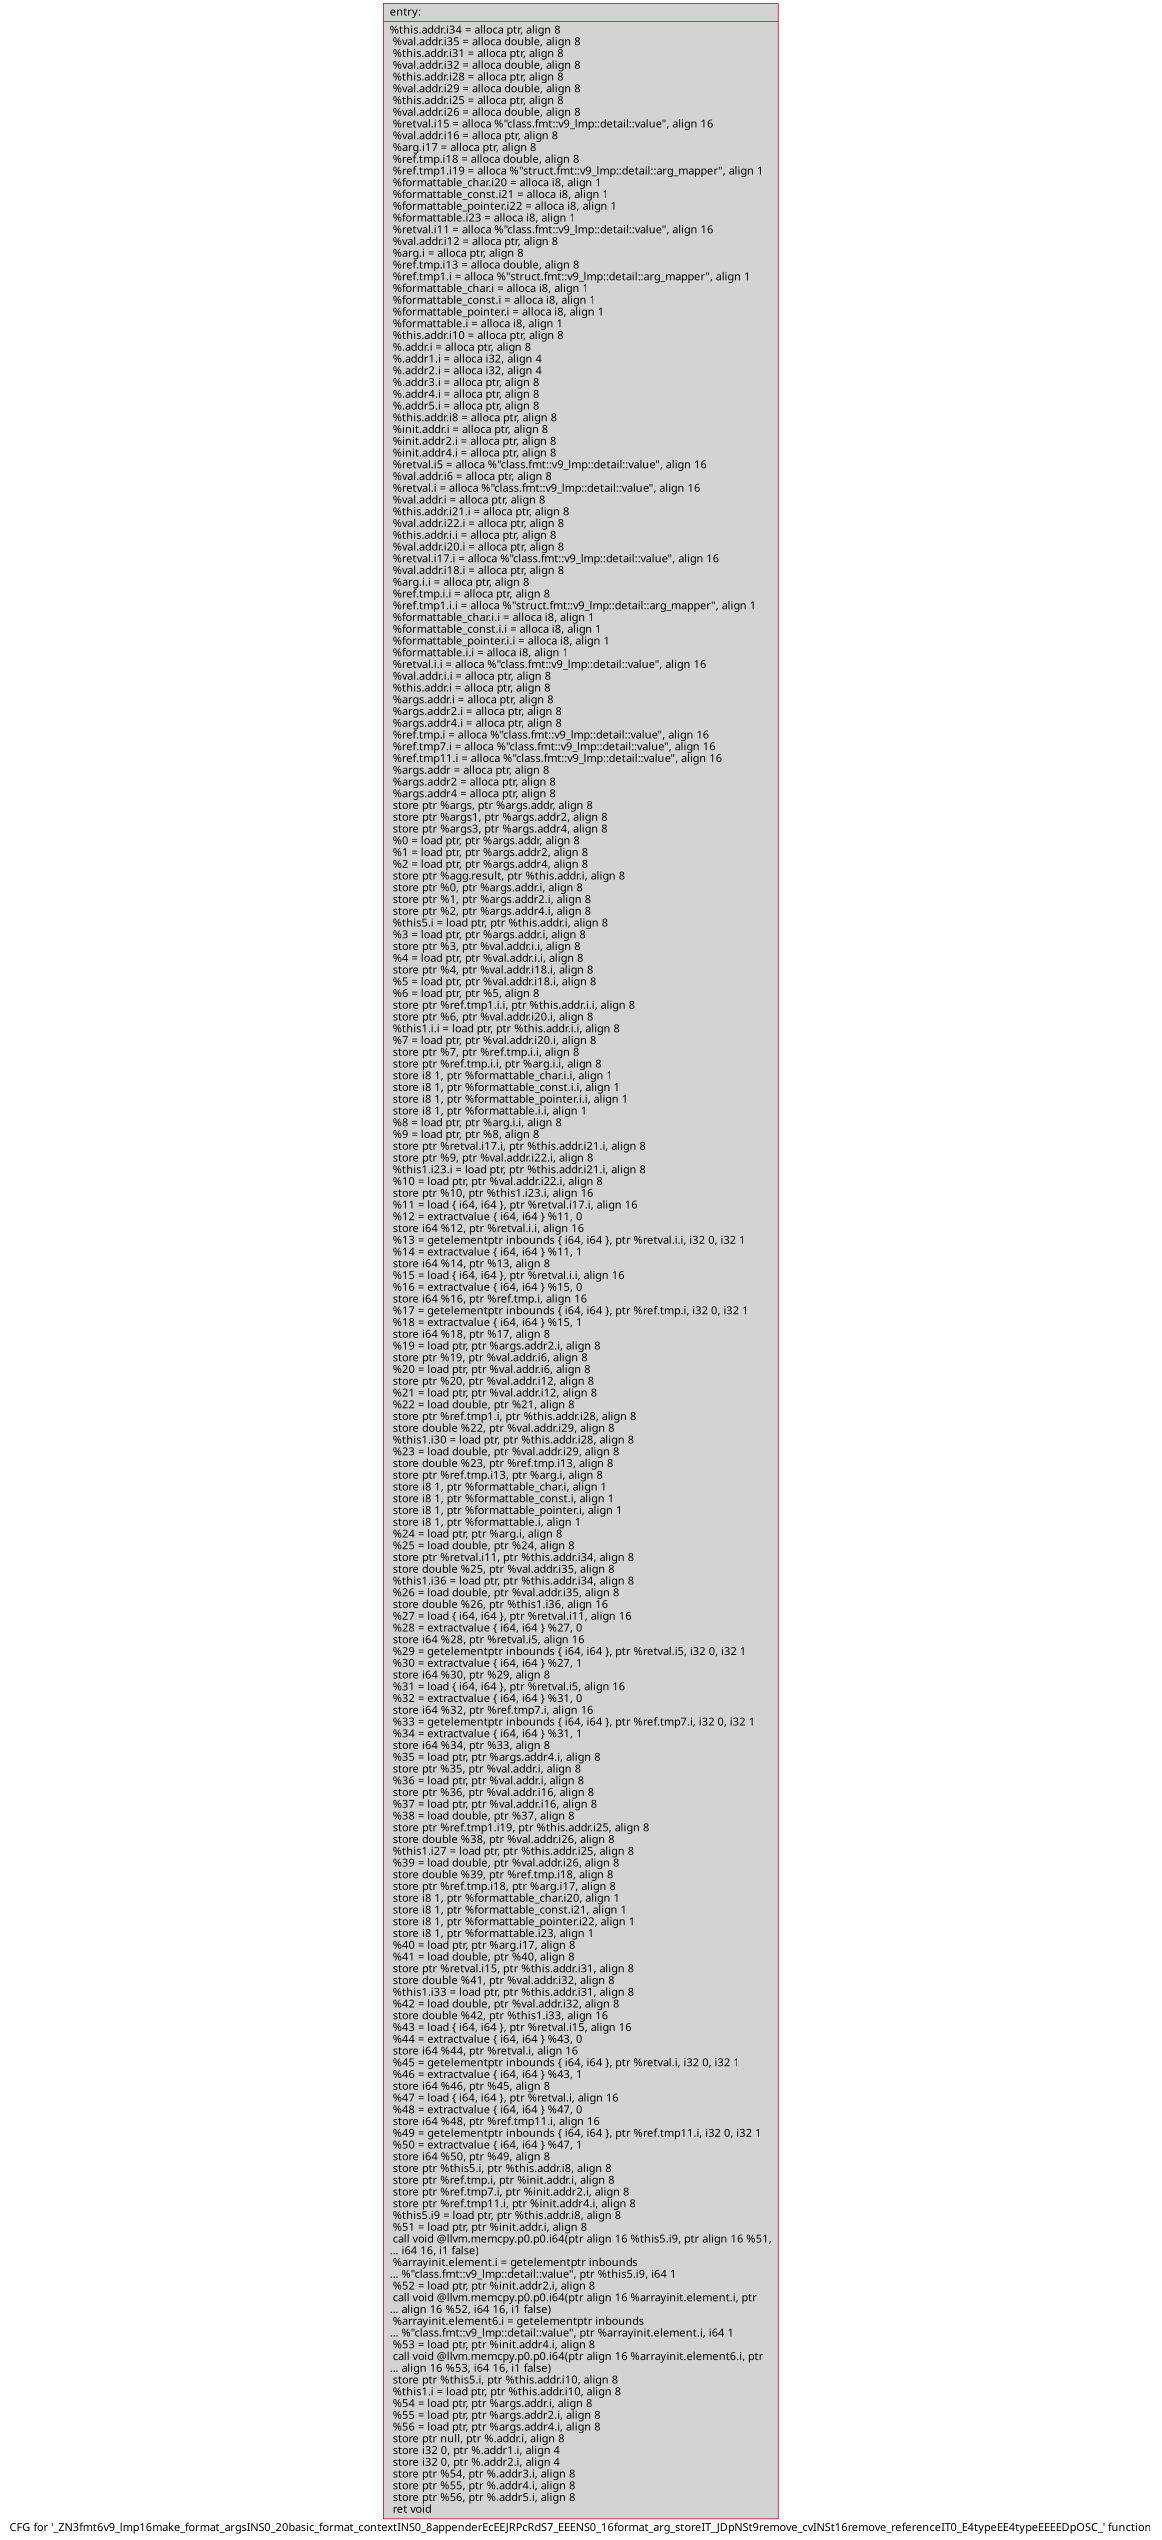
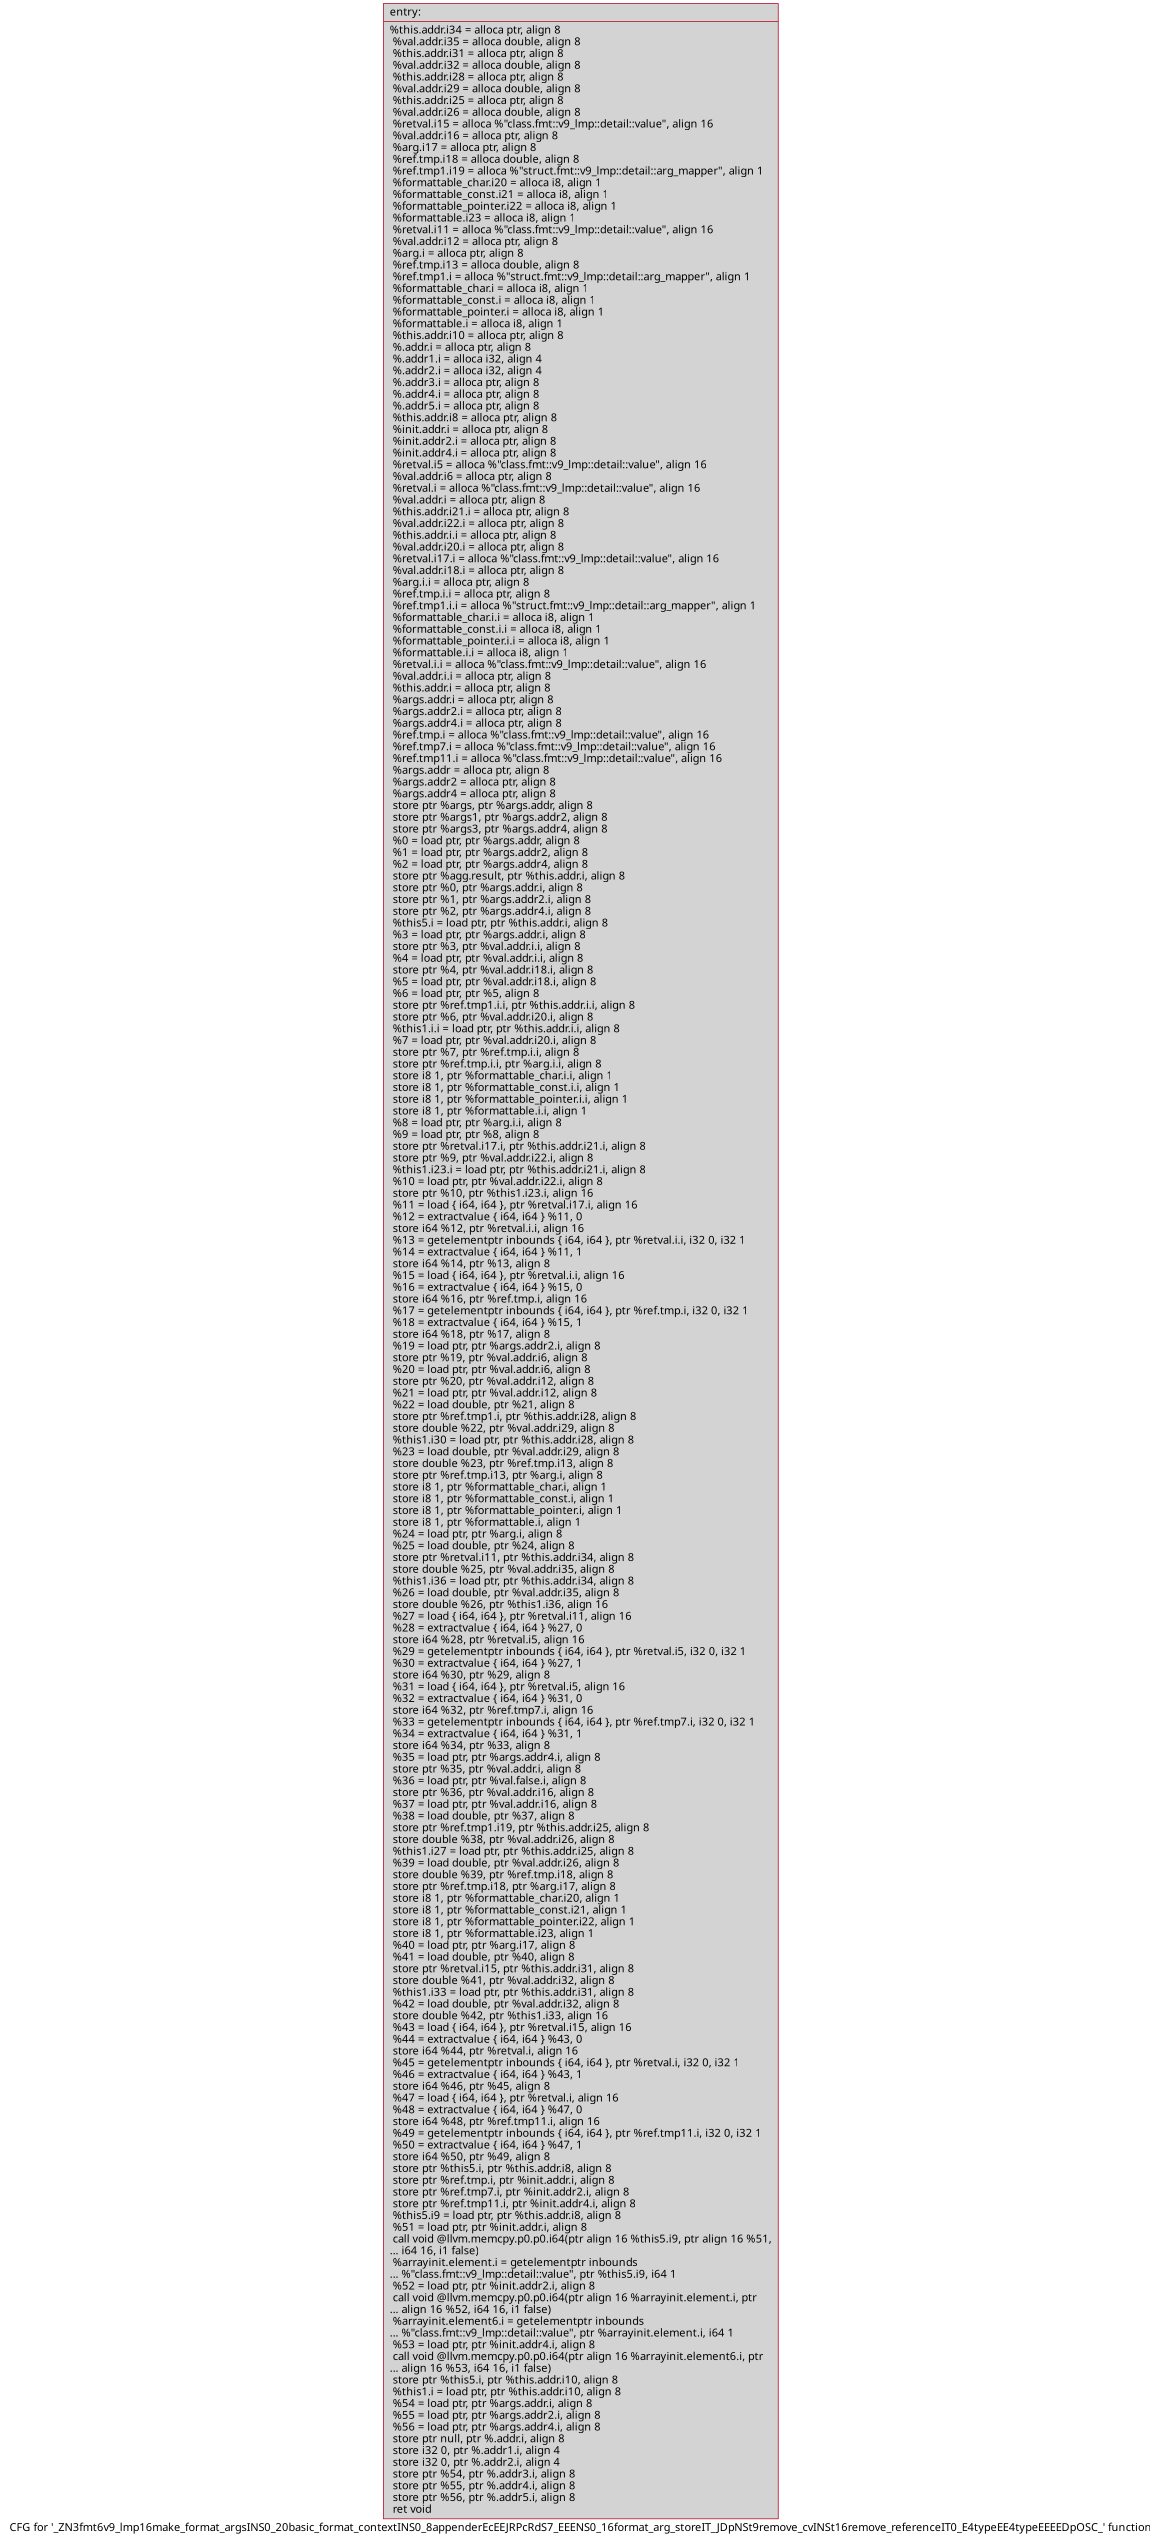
node "entry:": text "%36 = load ptr, ptr %val.addr.i, align 8" -> "%36 = load ptr, ptr %val.false.i, align 8"
